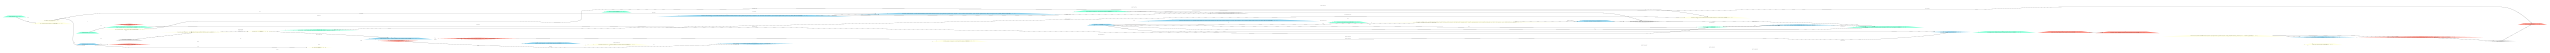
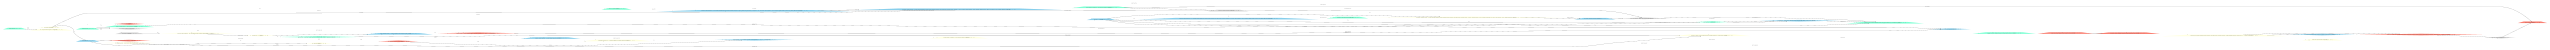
node "final ModelBuildingRequest config@@@2@@@['0', '0', '1']": added
